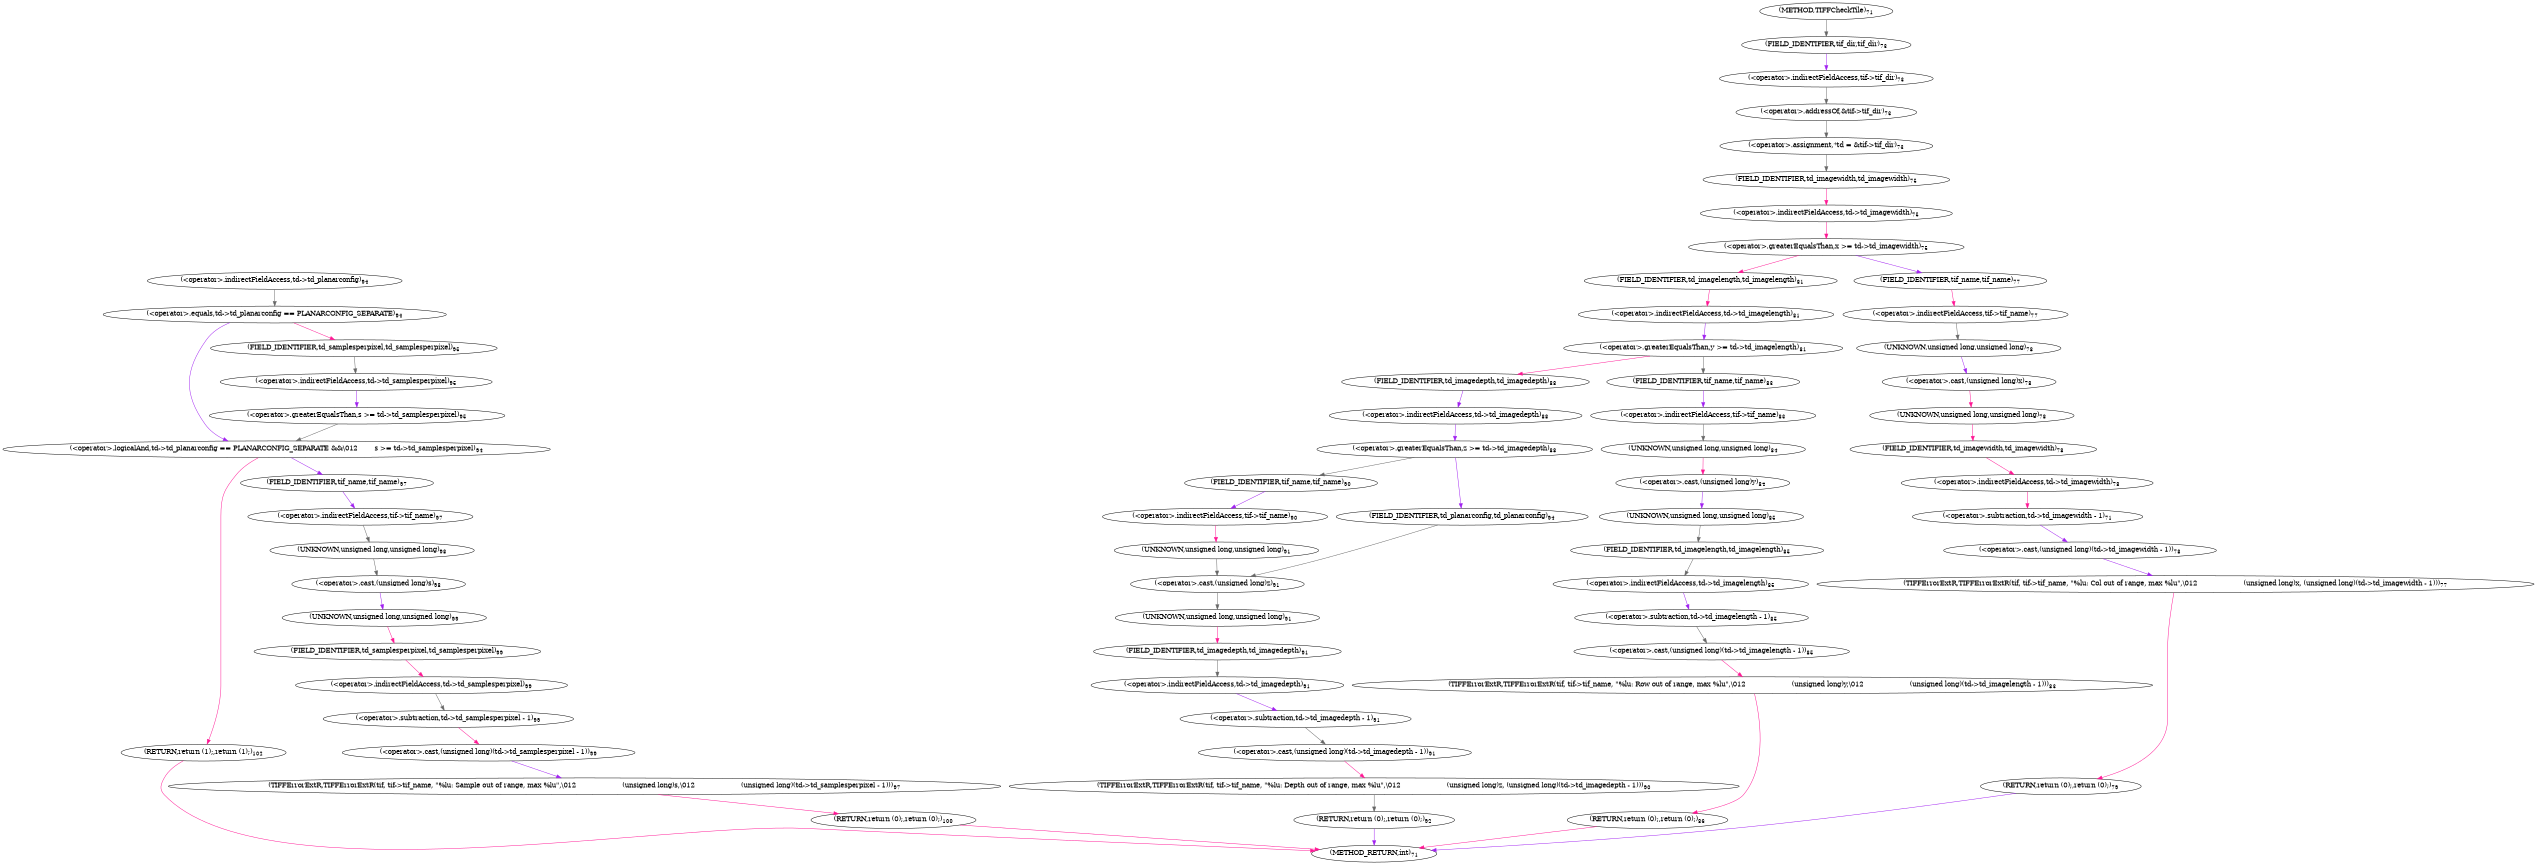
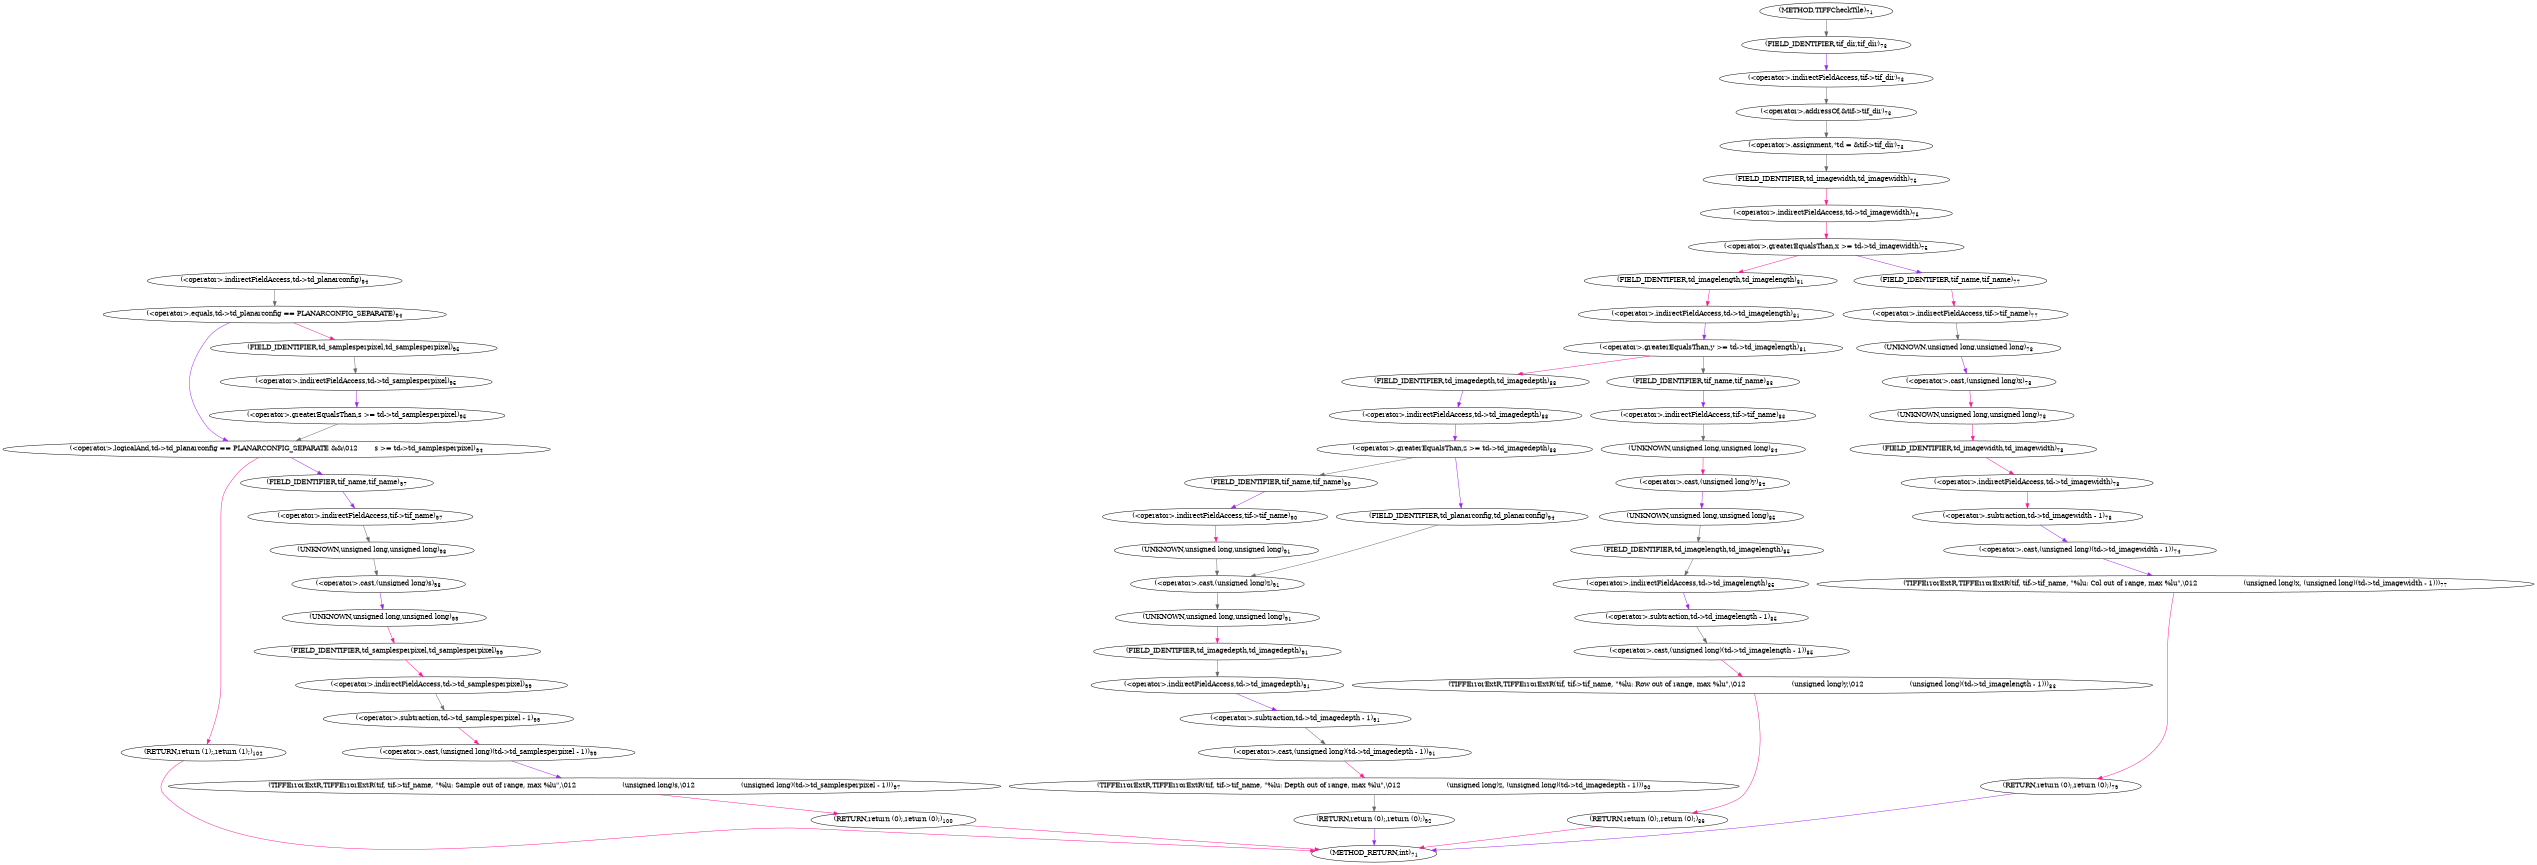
node "(<operator>.subtraction,td->td_imagewidth - 1)": text "71" -> "78"
node "(<operator>.cast,(unsigned long)(td->td_imagewidth - 1))": text "78" -> "74"
